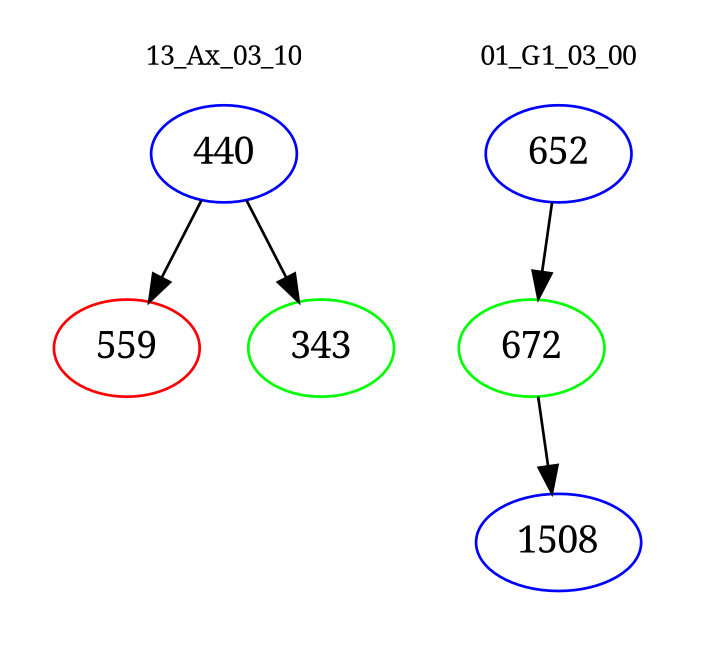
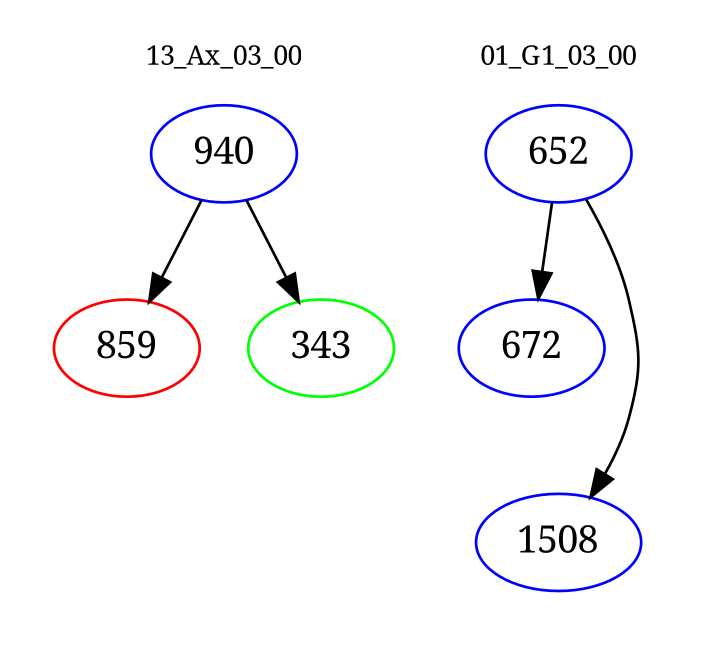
cluster "13_Ax_03_10": label "13_Ax_03_10" -> "13_Ax_03_00"
node "440": label "440" -> "940"
node "559": label "559" -> "859"
node "672": color green -> blue
edge "672" -> "1508": now "652" -> "1508"
